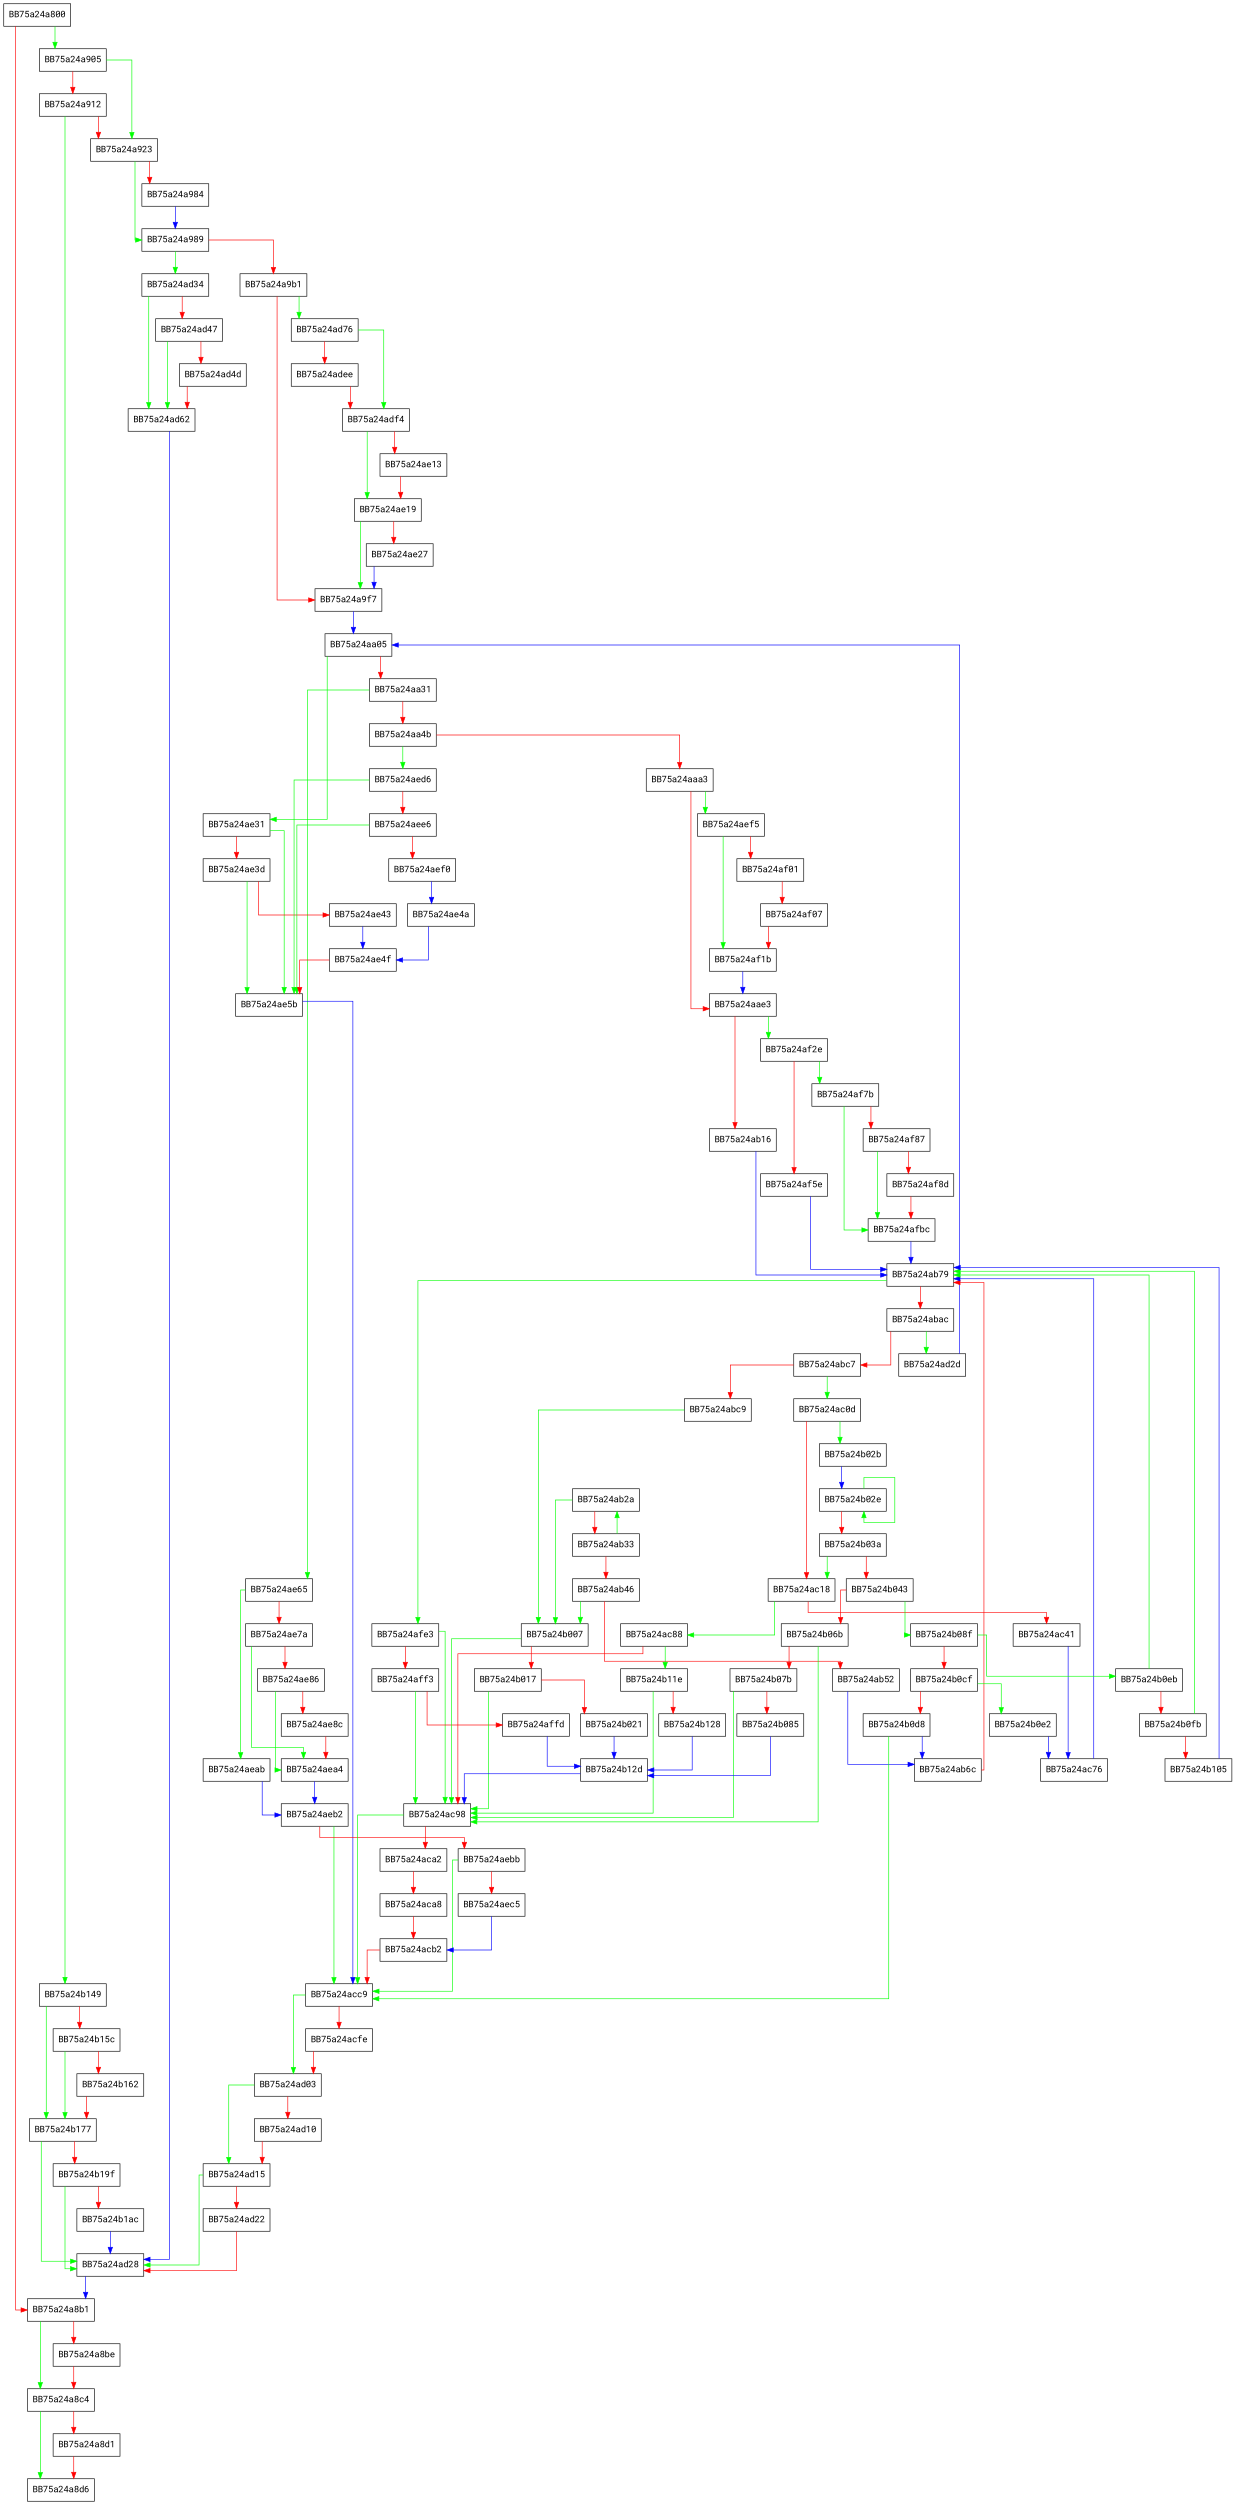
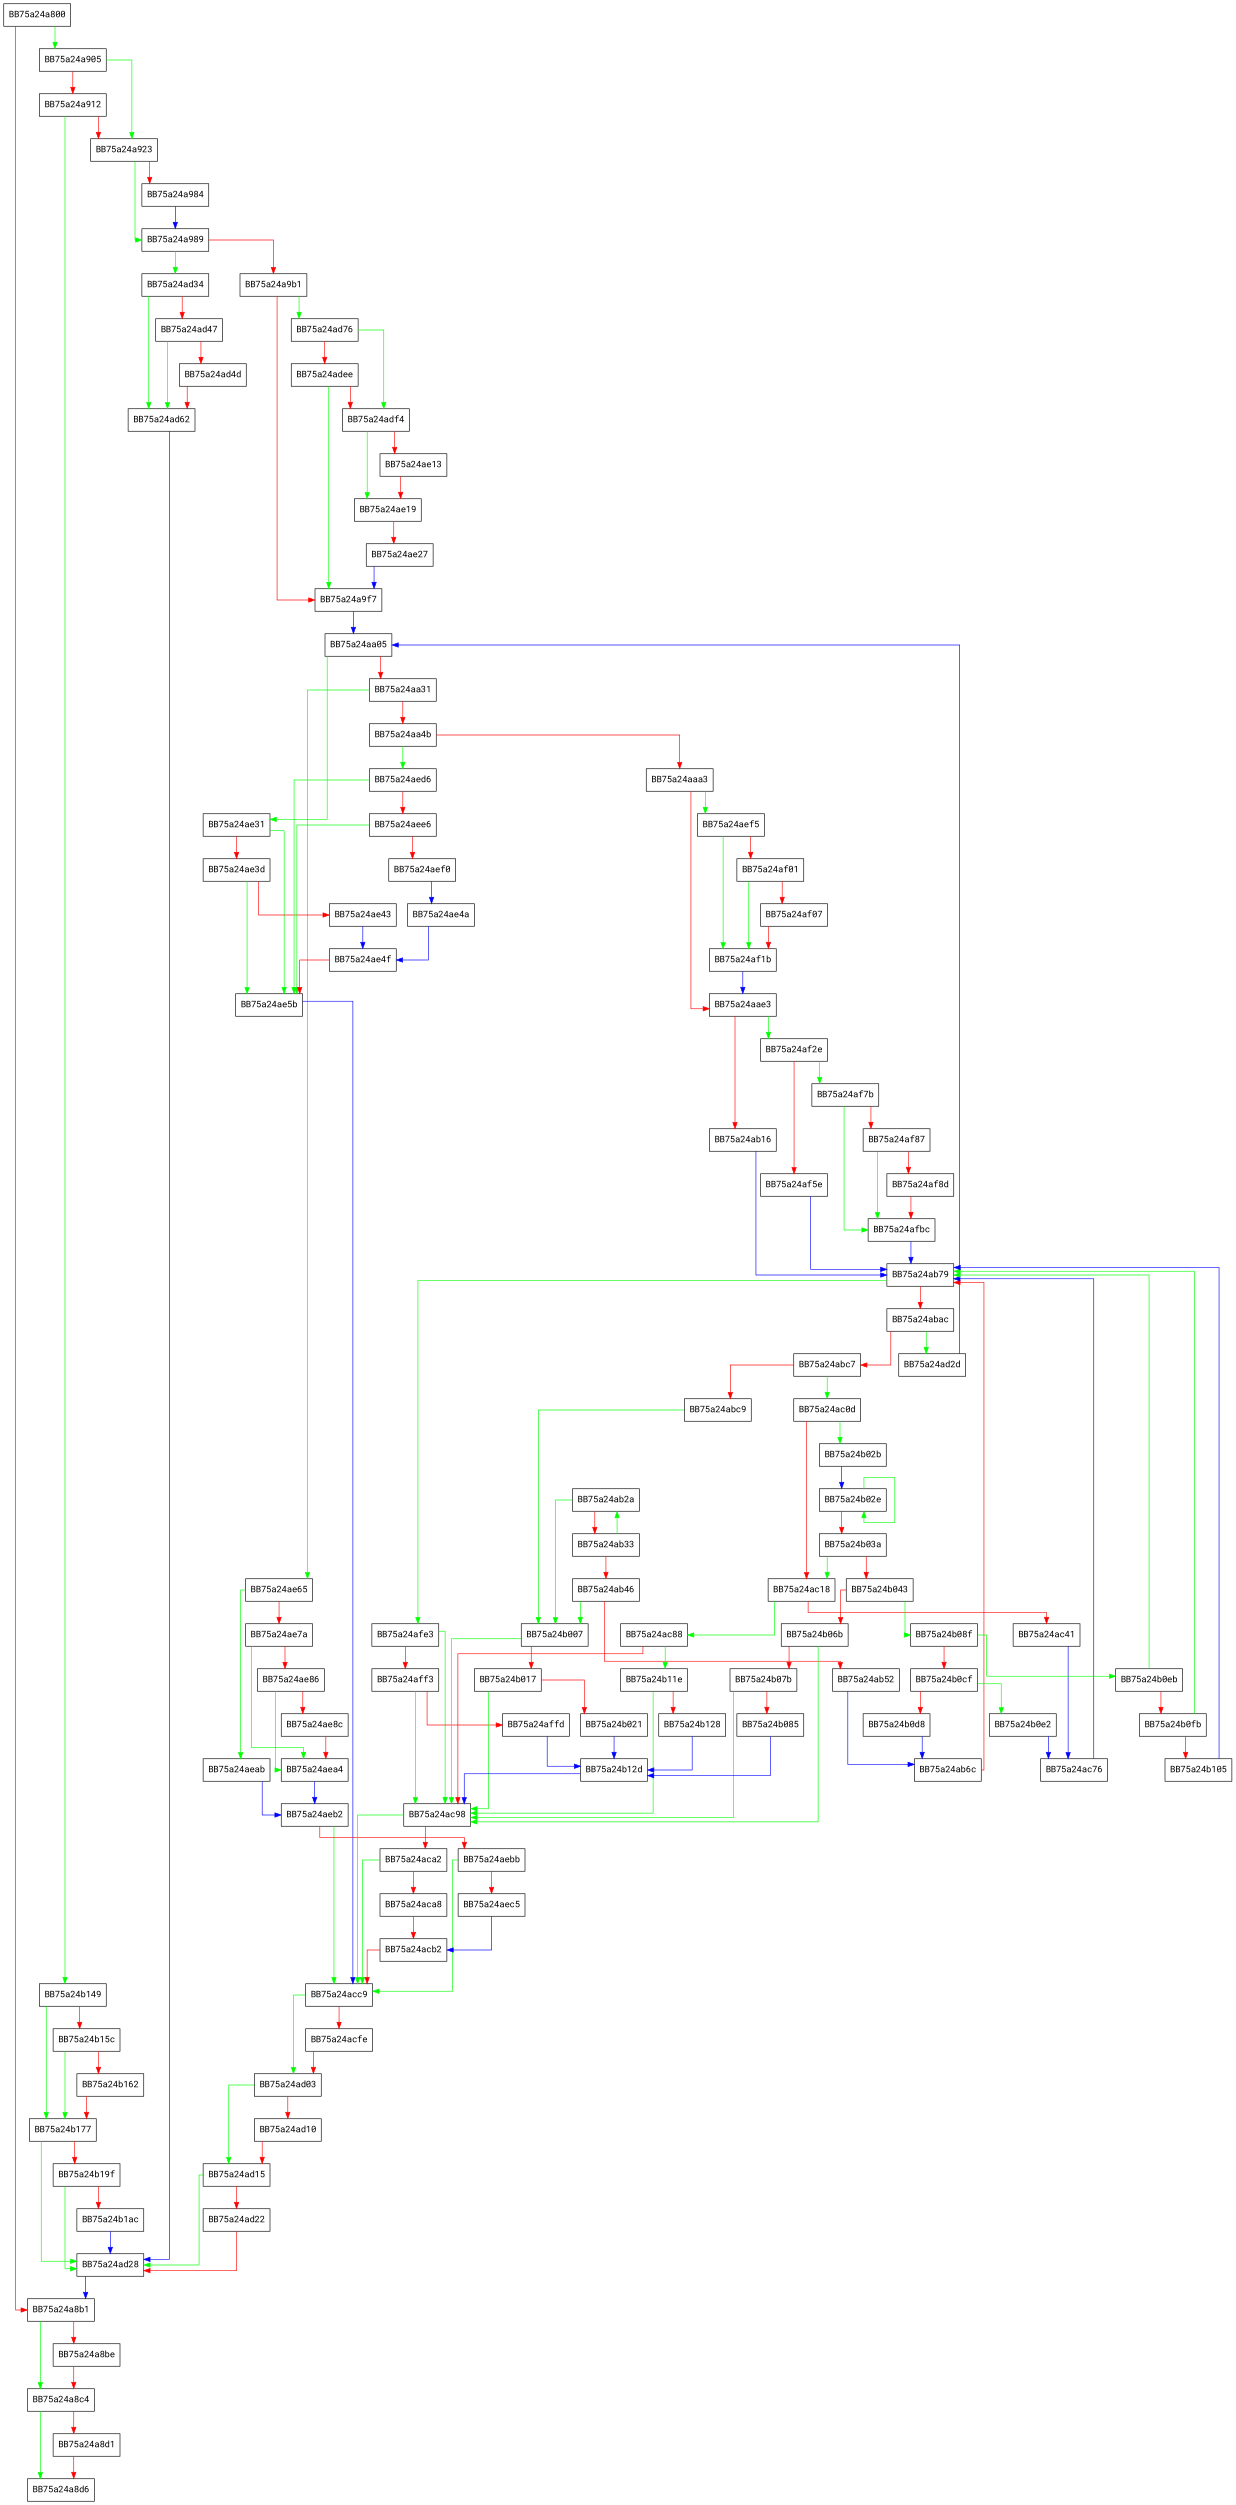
edge "BB75a24ae19" -> "BB75a24a9f7": now "BB75a24adee" -> "BB75a24a9f7"
edge "BB75a24af01" -> "BB75a24af1b": added
edge "BB75a24b0d8" -> "BB75a24acc9": now "BB75a24aca2" -> "BB75a24acc9"
